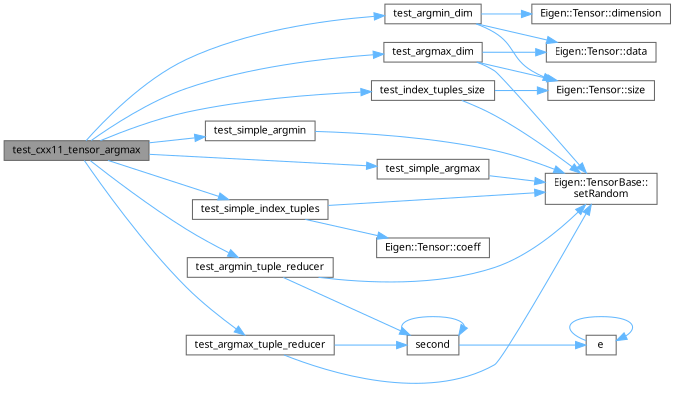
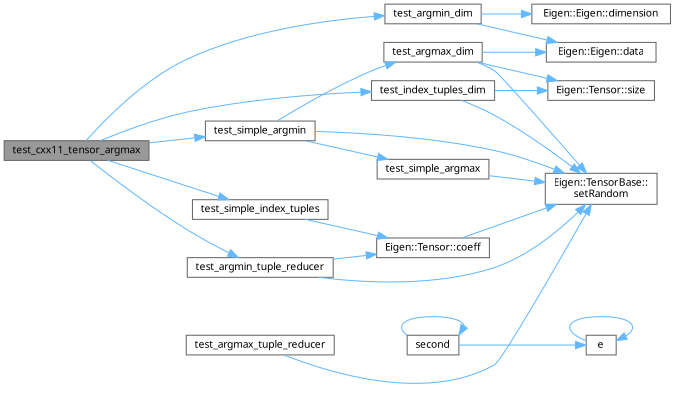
node "Eigen::Tensor::dimension": label "Eigen::Tensor::dimension" -> "Eigen::Eigen::dimension"
edge "test_argmin_dim" -> "Eigen::Tensor::size": removed
node "Eigen::Tensor::data": label "Eigen::Tensor::data" -> "Eigen::Eigen::data"
edge "test_cxx11_tensor_argmax" -> "test_argmax_dim": now "test_simple_argmin" -> "test_argmax_dim"
node "test_index_tuples_size": label "test_index_tuples_size" -> "test_index_tuples_dim"
edge "test_cxx11_tensor_argmax" -> "test_simple_argmax": now "test_simple_argmin" -> "test_simple_argmax"
edge "test_simple_index_tuples" -> "Eigen::TensorBase:: setRandom": now "Eigen::Tensor::coeff" -> "Eigen::TensorBase:: setRandom"
edge "test_cxx11_tensor_argmax" -> "test_argmax_tuple_reducer": removed
edge "test_argmin_tuple_reducer" -> "second": now "test_argmin_tuple_reducer" -> "Eigen::Tensor::coeff"
edge "test_argmax_tuple_reducer" -> "second": removed
